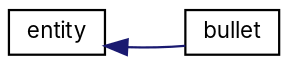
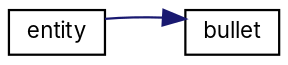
edge "bullet" -> "entity": reversed
